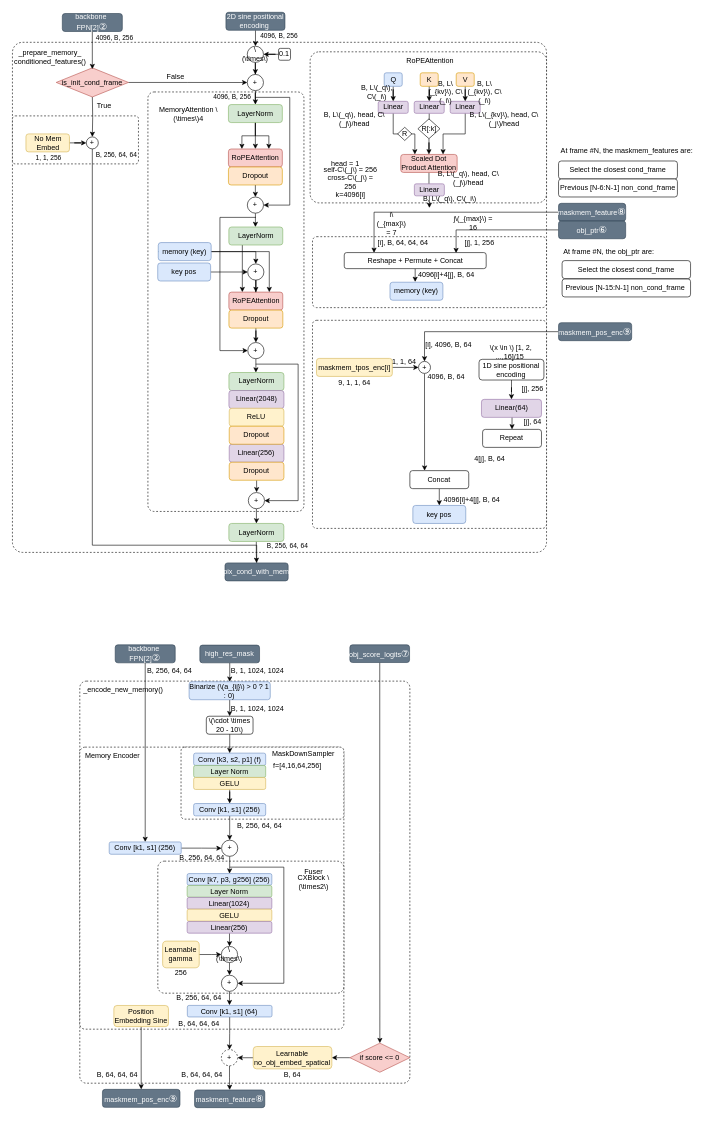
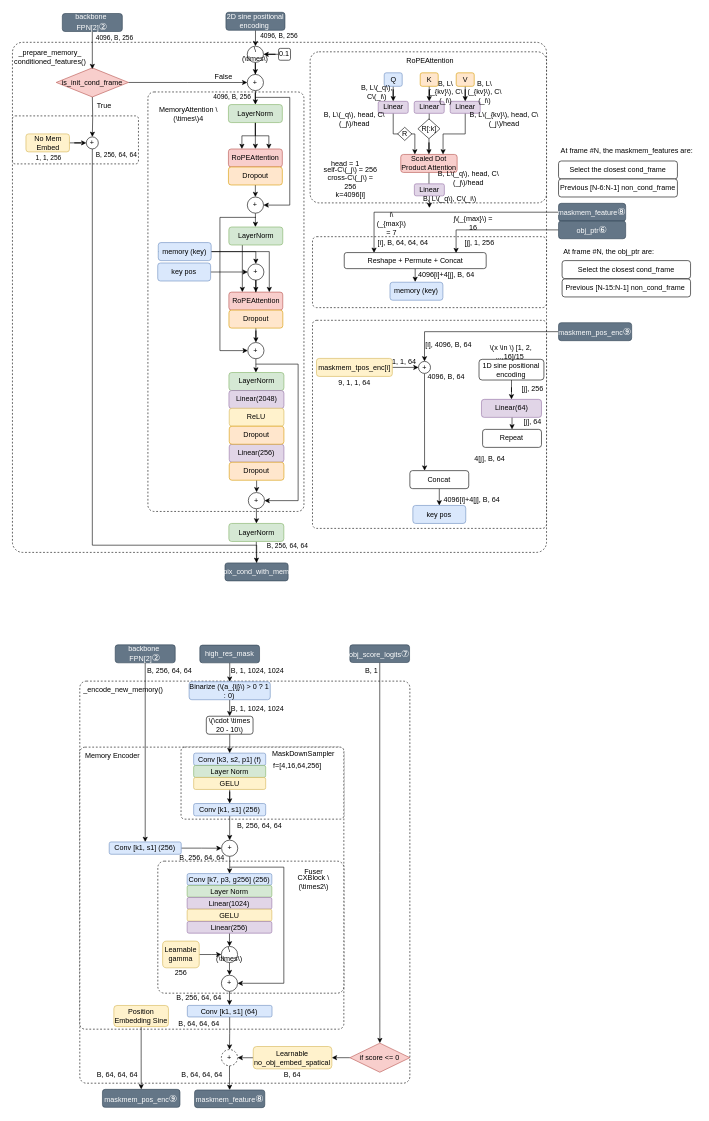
node "False": moved (176, 77) -> (224, 77)
node "B, 1": added
